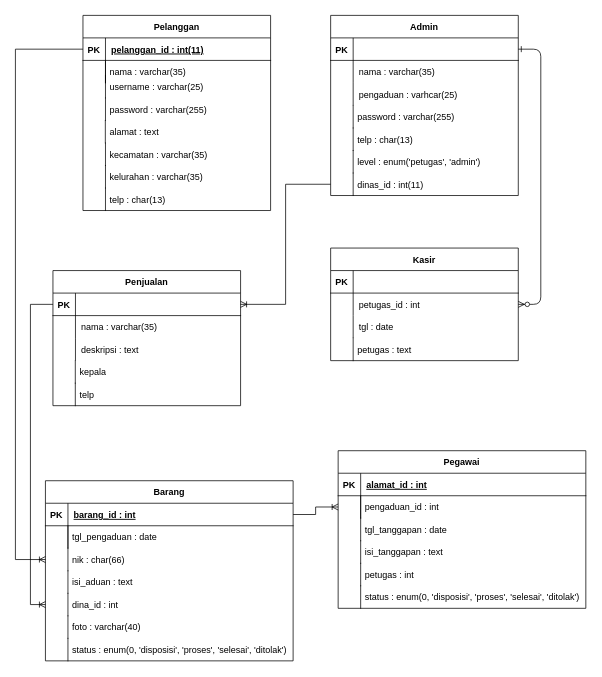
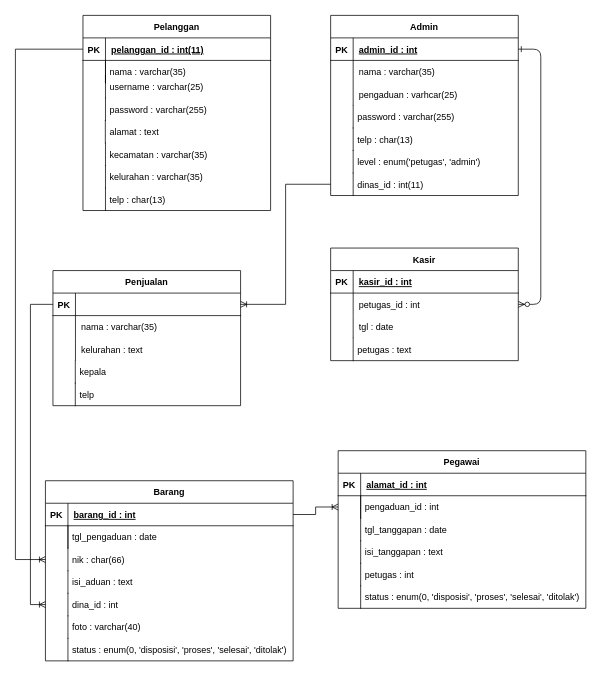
node "admin_id : int": added
node "kasir_id : int": added
node "deskripsi : text": label "deskripsi : text" -> "kelurahan : text"
